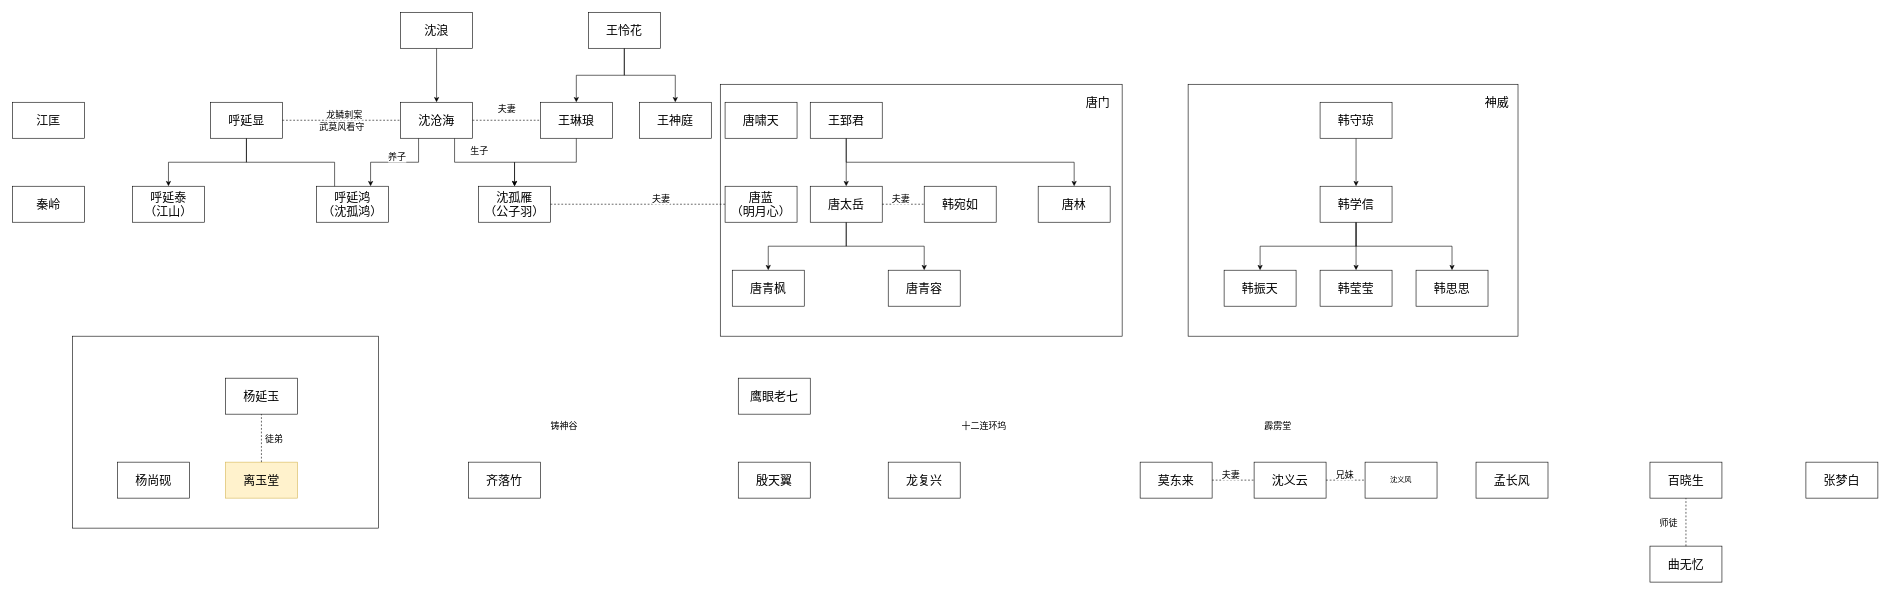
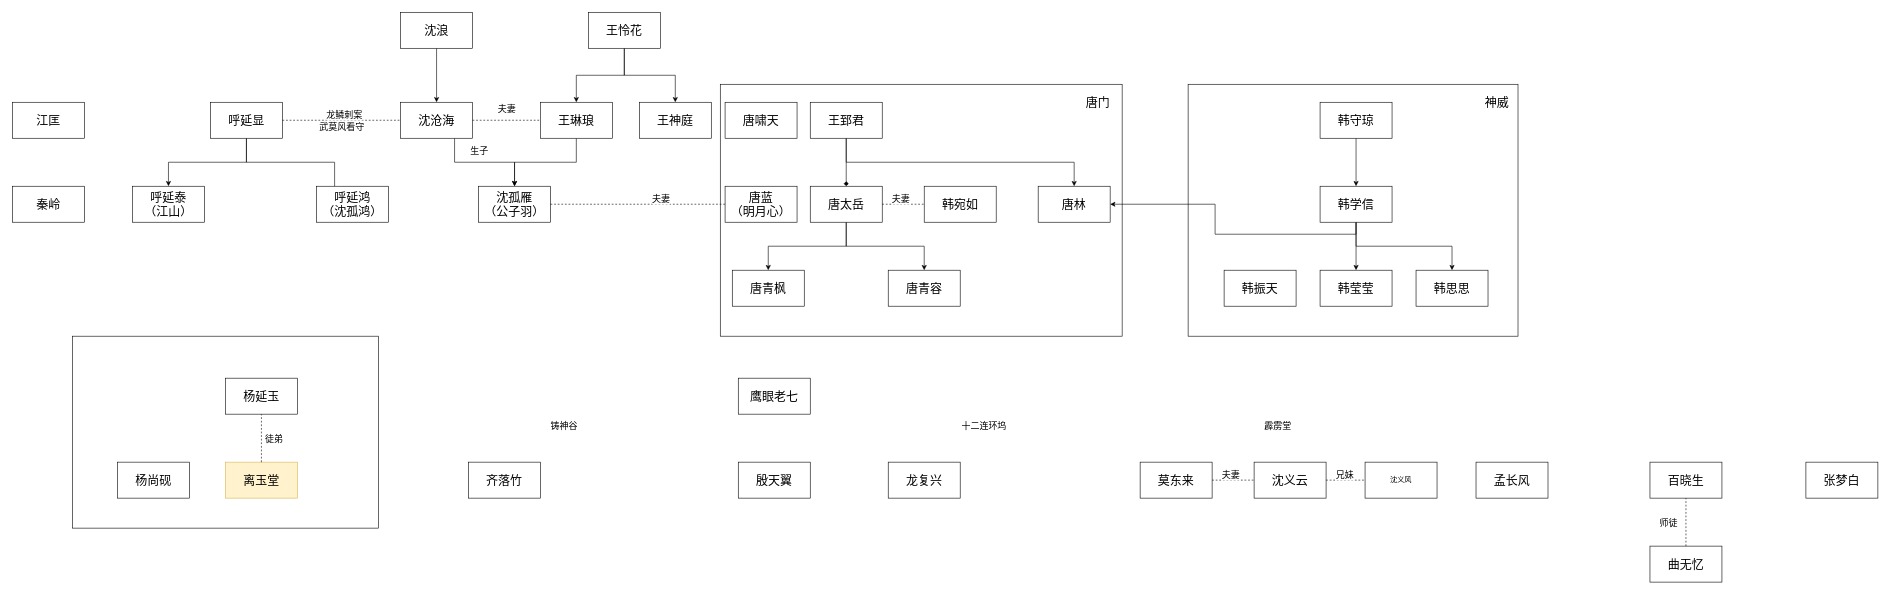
edge "沈沧海" -> "呼延鸿 （沈孤鸿）": removed, label "养子"
edge "王郅君" -> "唐太岳": arrowhead classic -> diamond
edge "韩学信" -> "韩振天": now "韩学信" -> "唐林"
